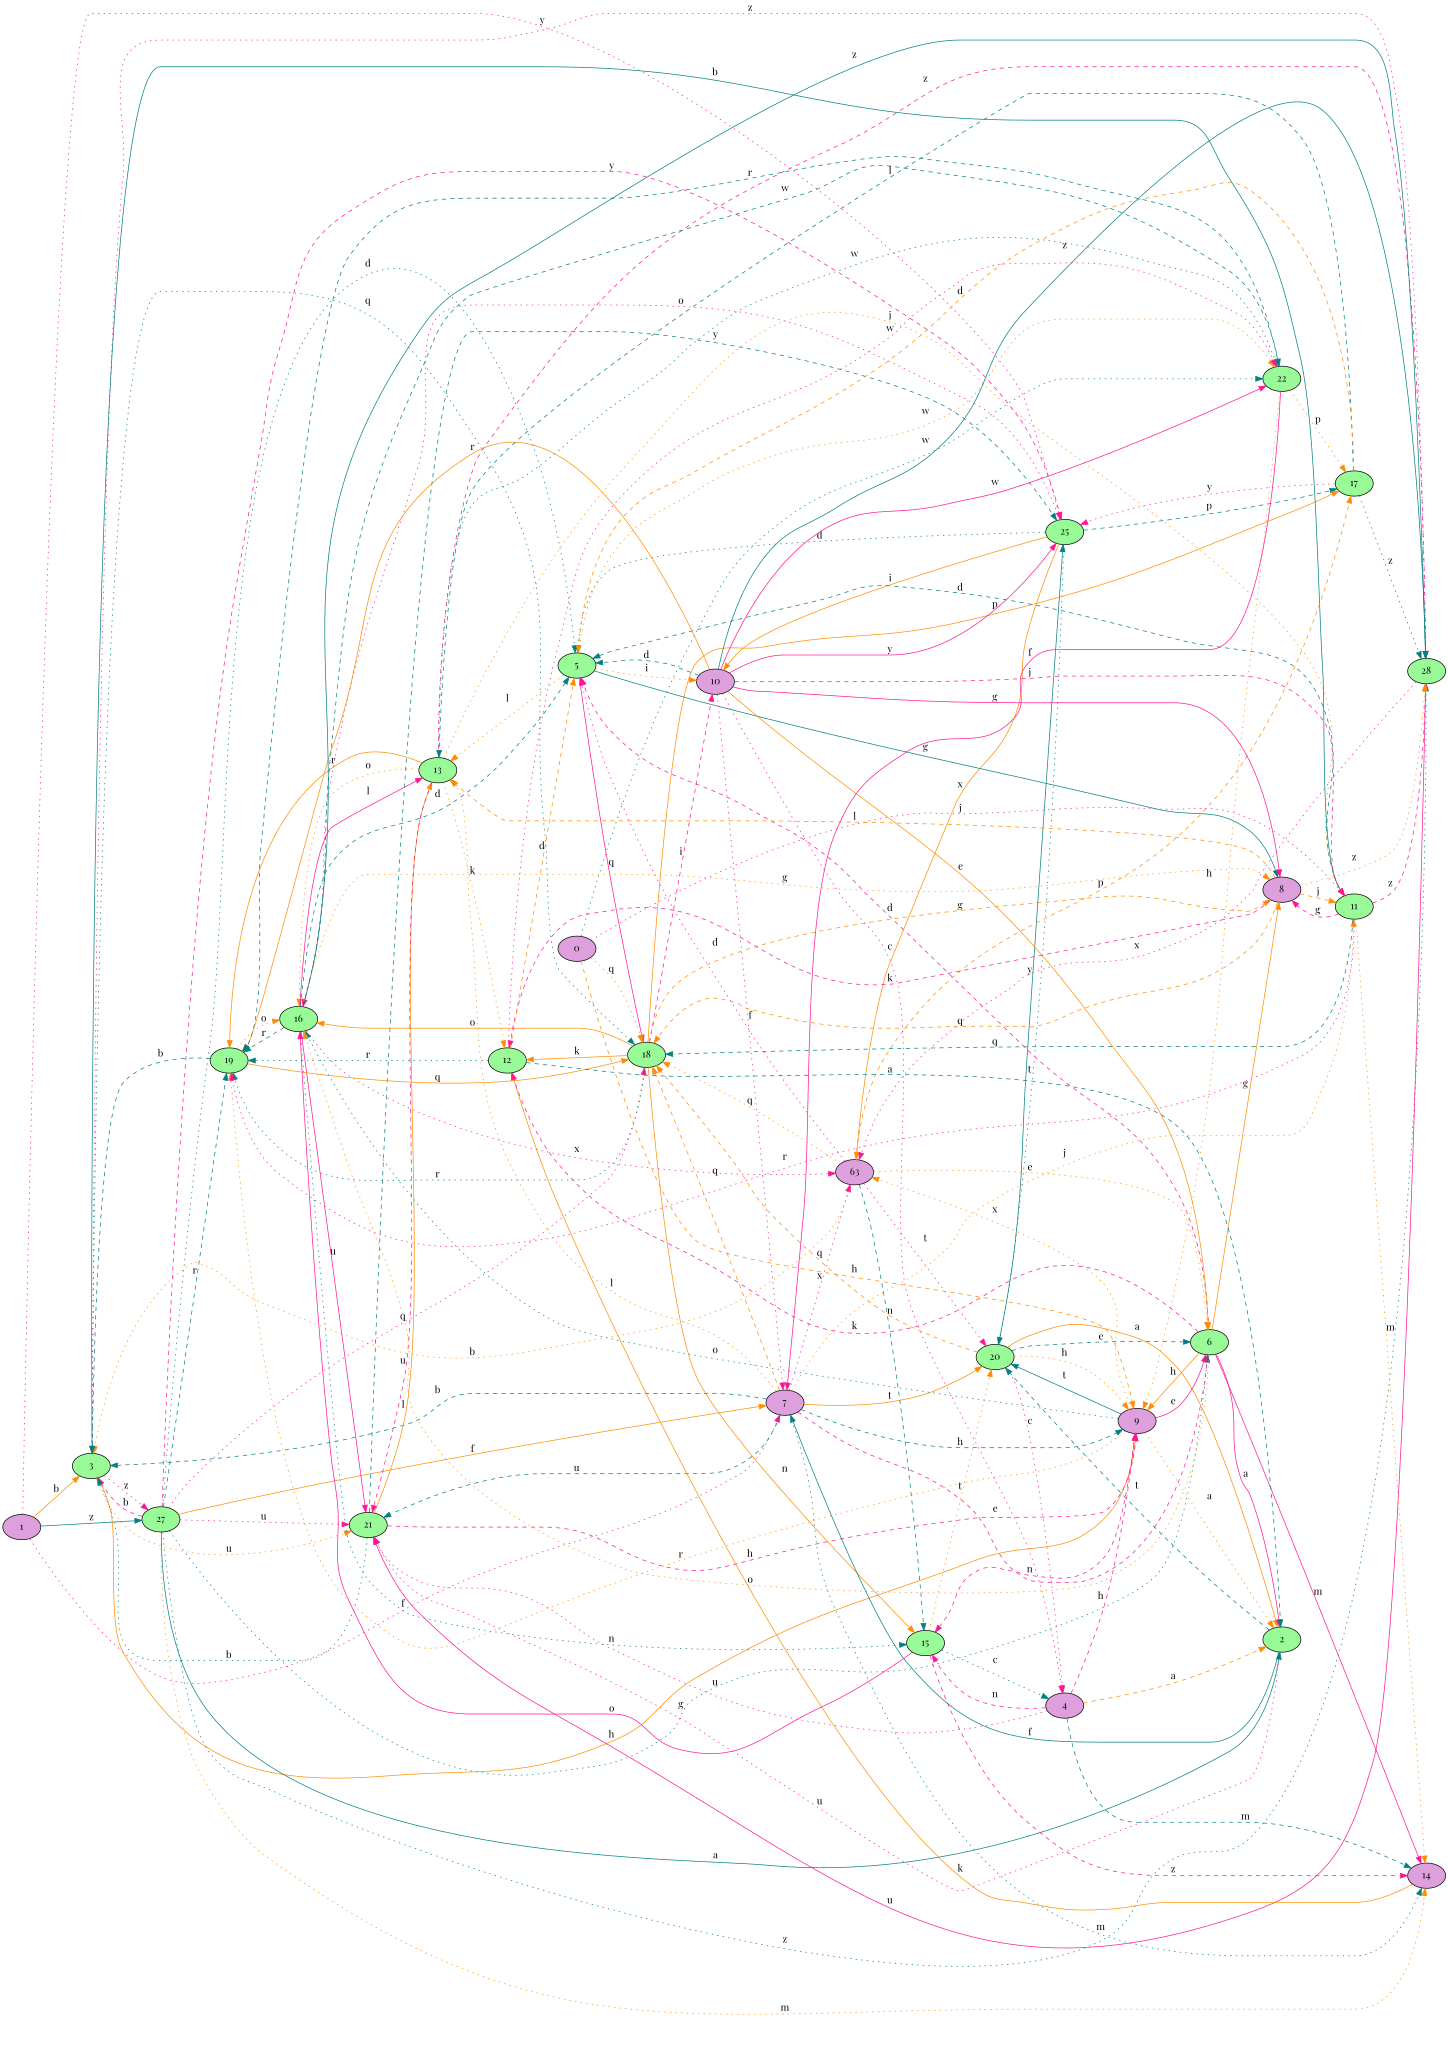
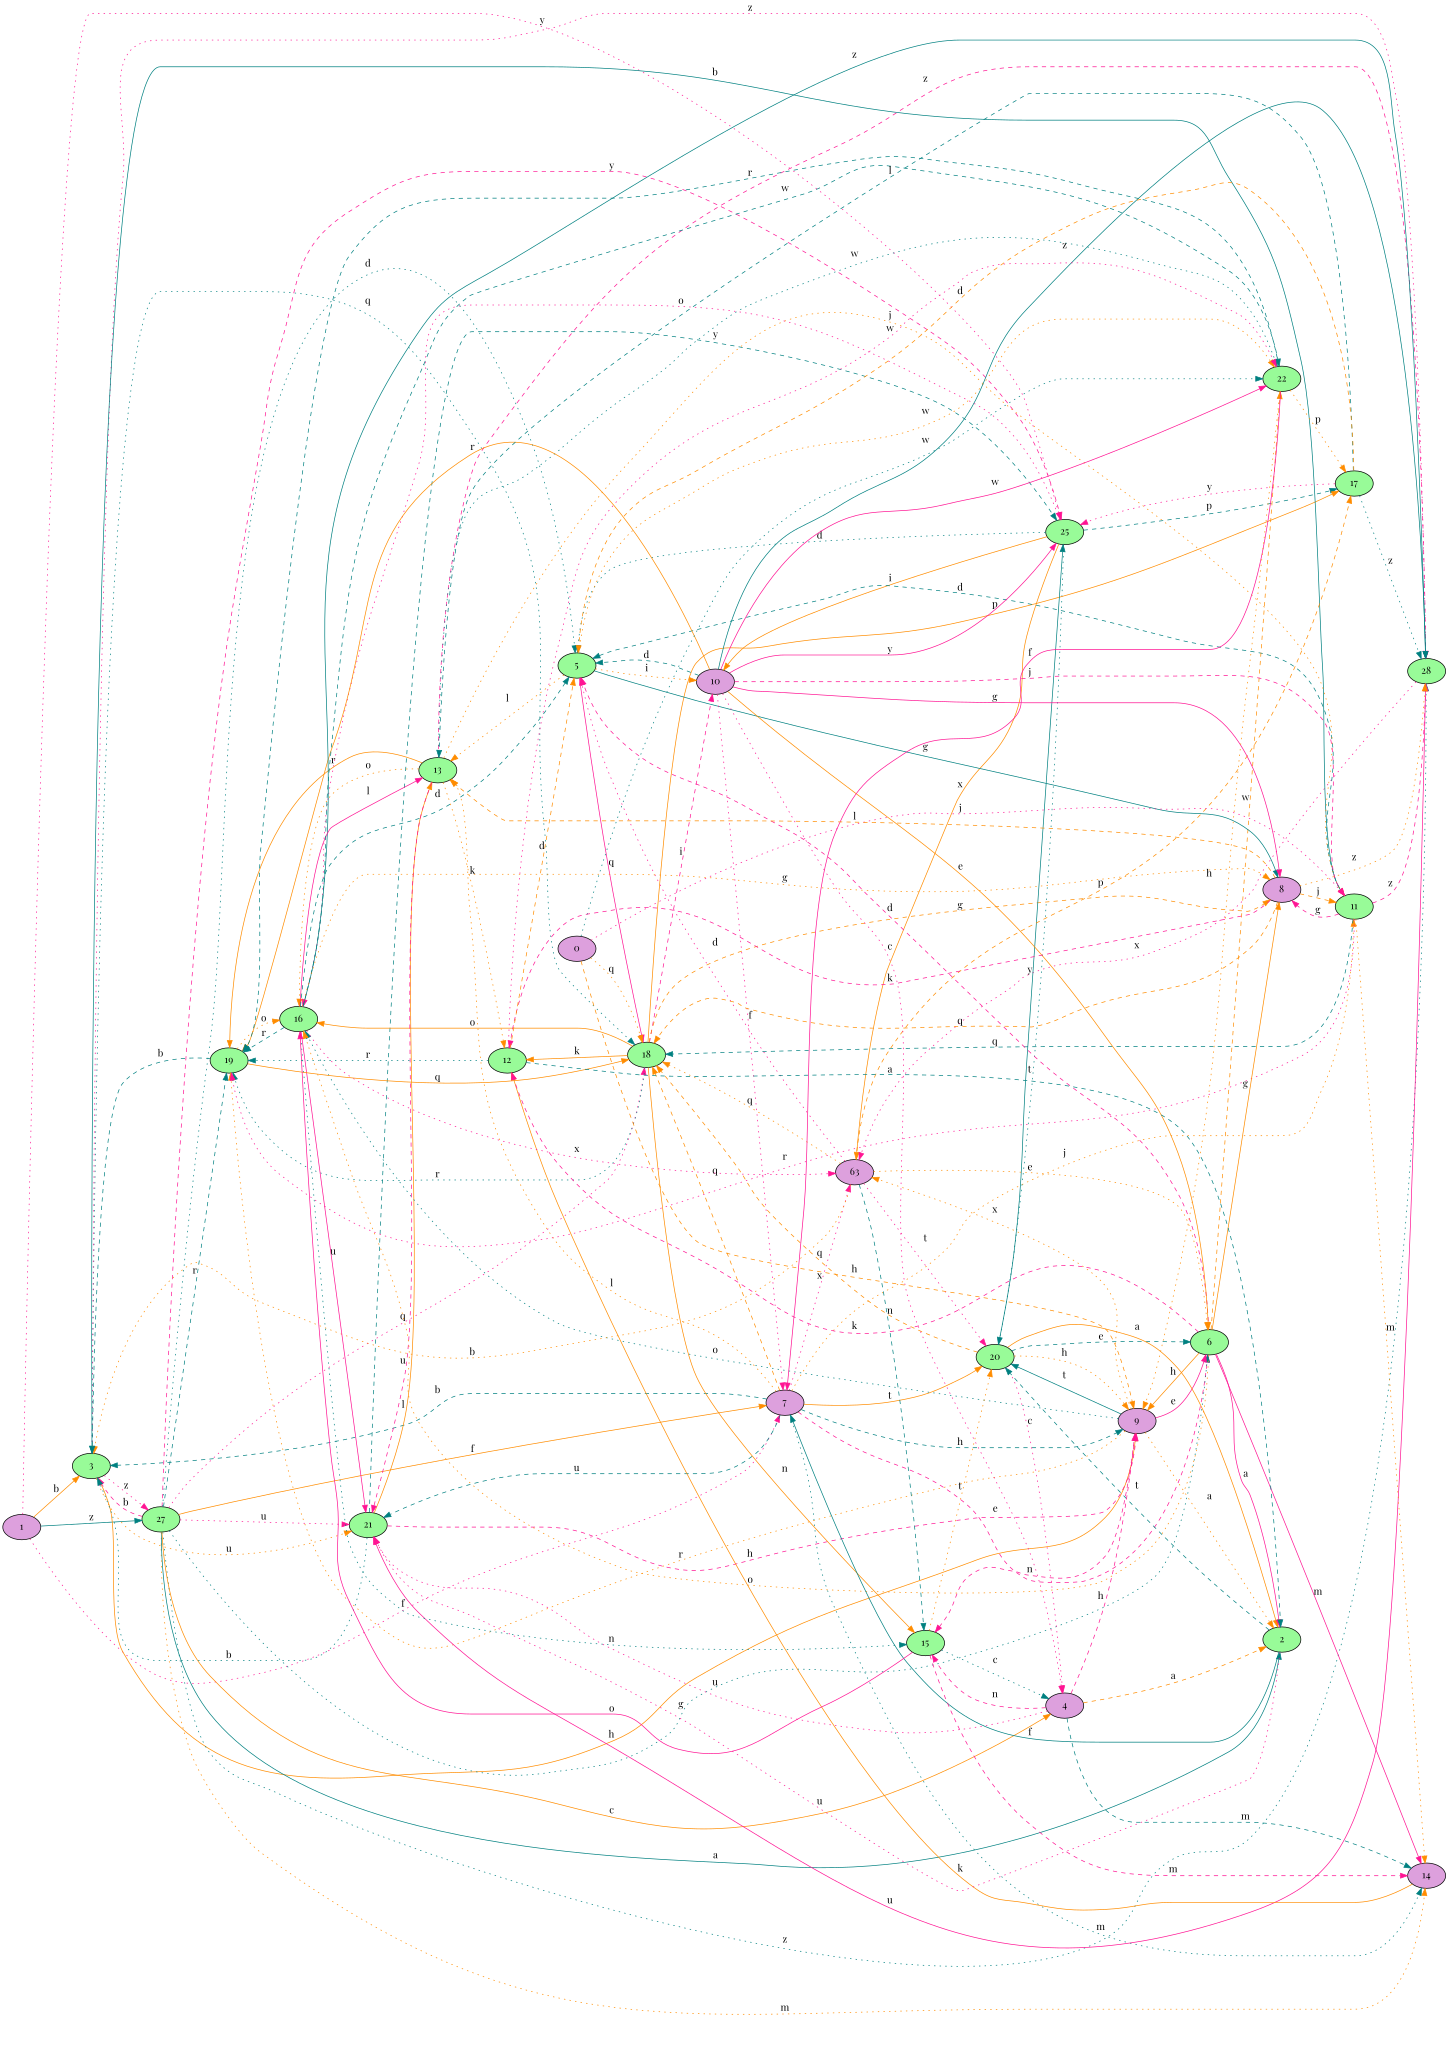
edge "6" -> "22": added, label "w"
edge "27" -> "4": added, label "c"
edge "15" -> "14": label "z" -> "m"
